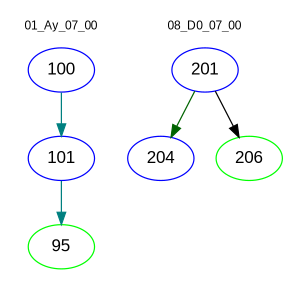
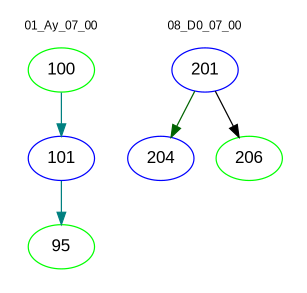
node "100": color blue -> green
